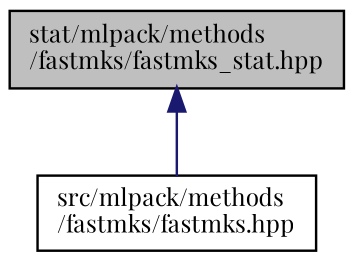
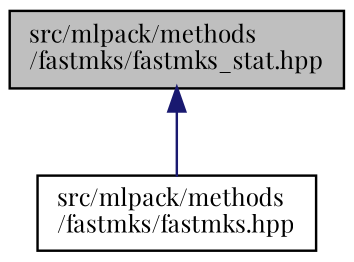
node "stat/mlpack/methods /fastmks/fastmks_stat.hpp": label "stat/mlpack/methods /fastmks/fastmks_stat.hpp" -> "src/mlpack/methods /fastmks/fastmks_stat.hpp"
